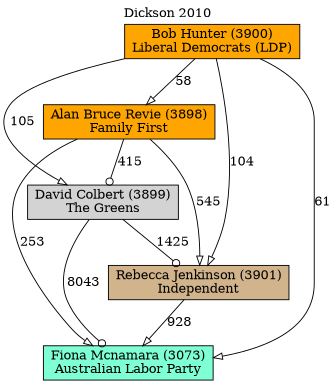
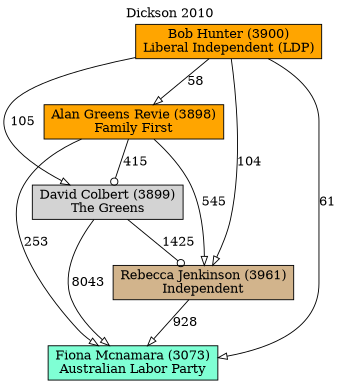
node "Bob Hunter (3900) Liberal Democrats (LDP)": label "Bob Hunter (3900) Liberal Democrats (LDP)" -> "Bob Hunter (3900) Liberal Independent (LDP)"
node "Alan Bruce Revie (3898) Family First": label "Alan Bruce Revie (3898) Family First" -> "Alan Greens Revie (3898) Family First"
edge "David Colbert (3899) The Greens" -> "Fiona Mcnamara (3073) Australian Labor Party": arrowhead odot -> onormal
node "Rebecca Jenkinson (3901) Independent": label "Rebecca Jenkinson (3901) Independent" -> "Rebecca Jenkinson (3961) Independent"
